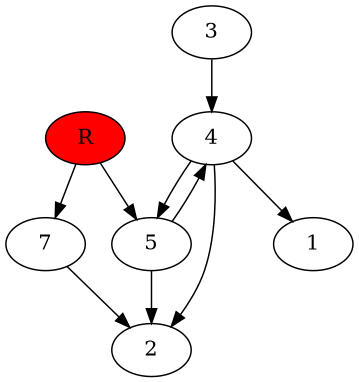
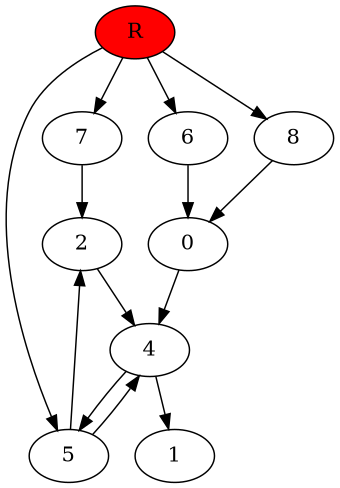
node "3": label "3" -> "0"
node "6": added
node "8": added
edge "4" -> "2": reversed
